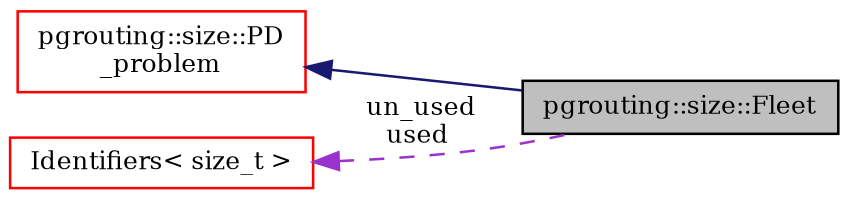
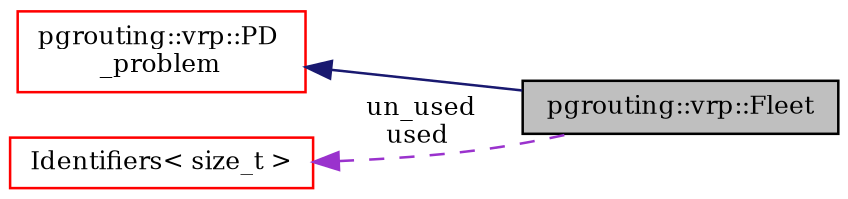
node "pgrouting::size::PD _problem": label "pgrouting::size::PD _problem" -> "pgrouting::vrp::PD _problem"
node "pgrouting::size::Fleet": label "pgrouting::size::Fleet" -> "pgrouting::vrp::Fleet"
